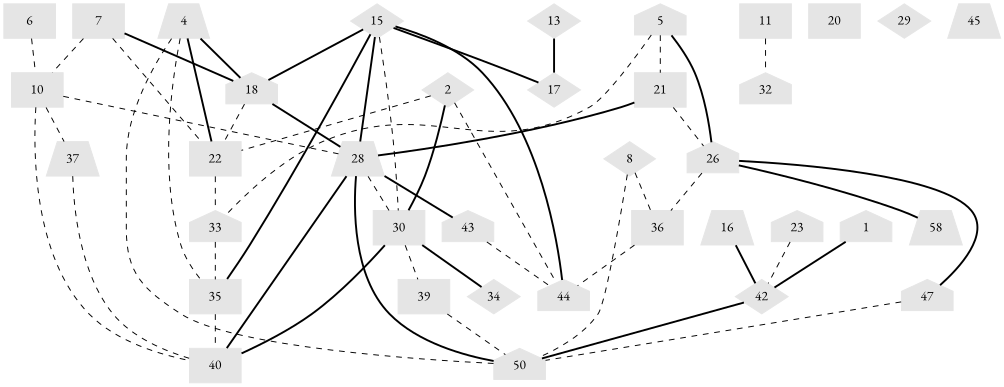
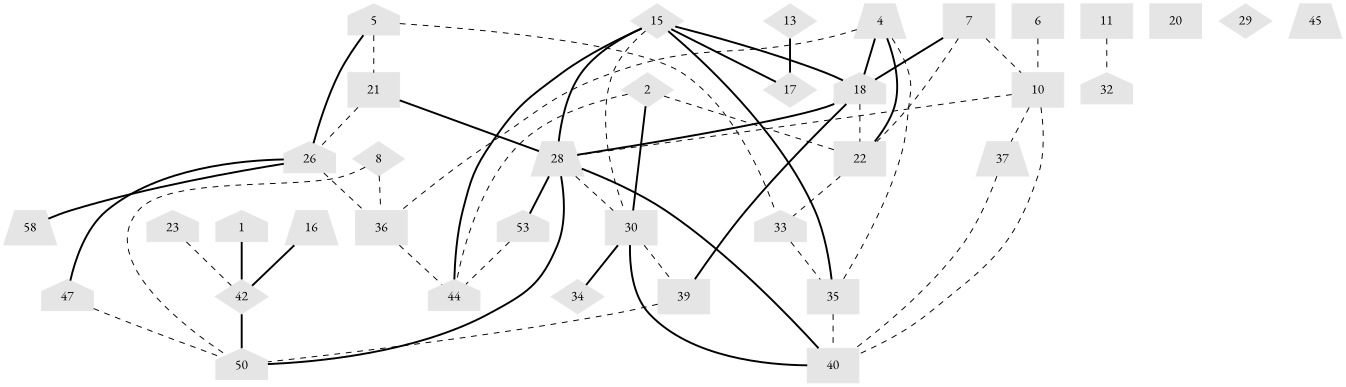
edge "18" -- "39": added
node "43": label "43" -> "53"
edge "4" -- "50": now "4" -- "36"
